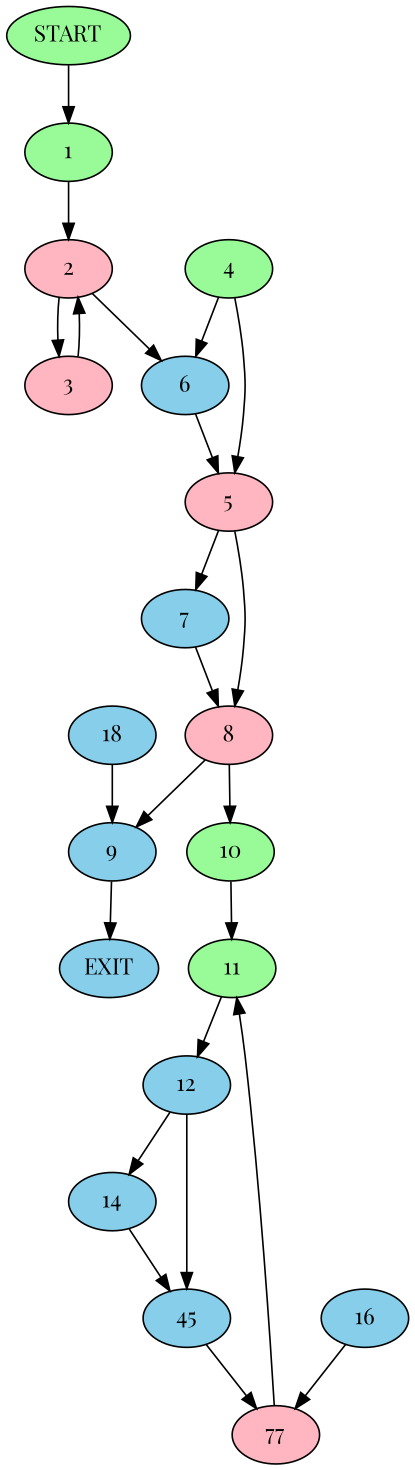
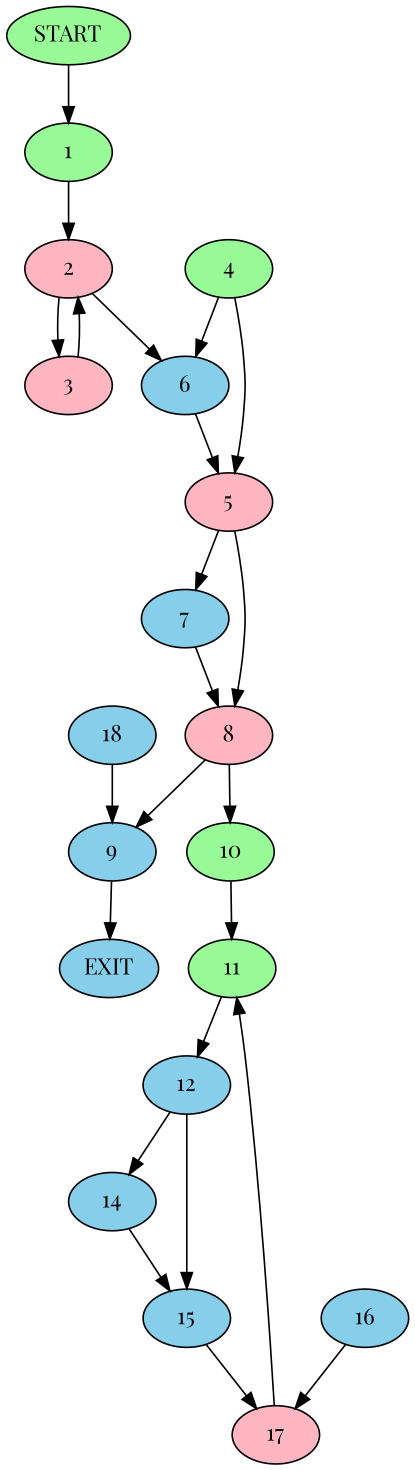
node "45": label "45" -> "15"
node "77": label "77" -> "17"
